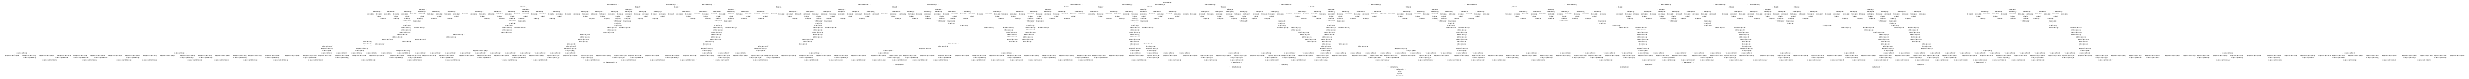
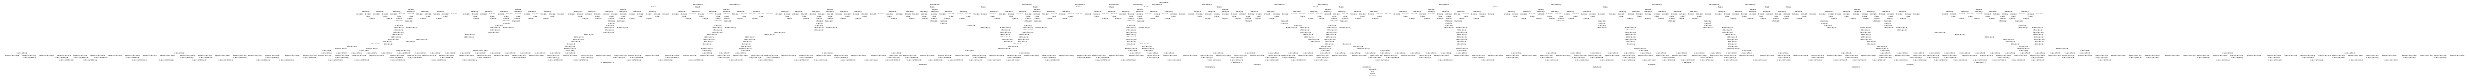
node "Weigh Al for AAB04 [f19]": added
